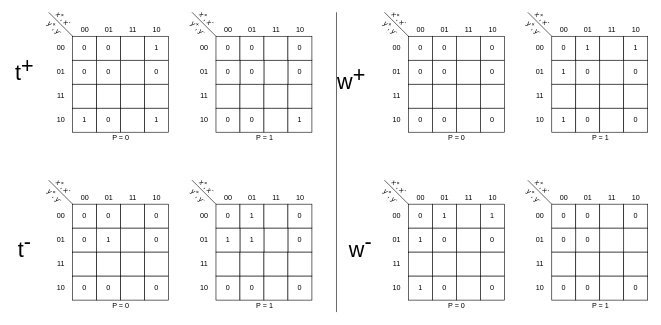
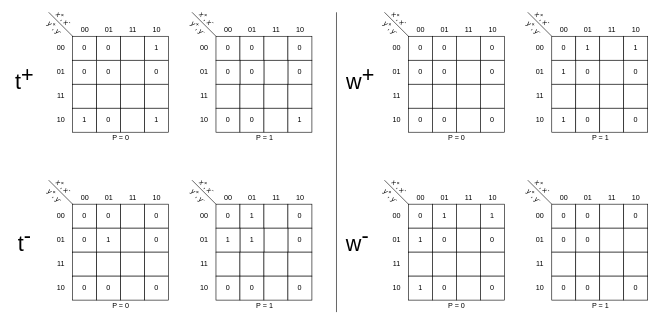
node "t+": moved (24, 69) -> (24, 78)
node "w+": moved (351, 78) -> (360, 78)
node "t-": moved (24, 246) -> (24, 240)
node "w-": moved (360, 246) -> (357, 240)
